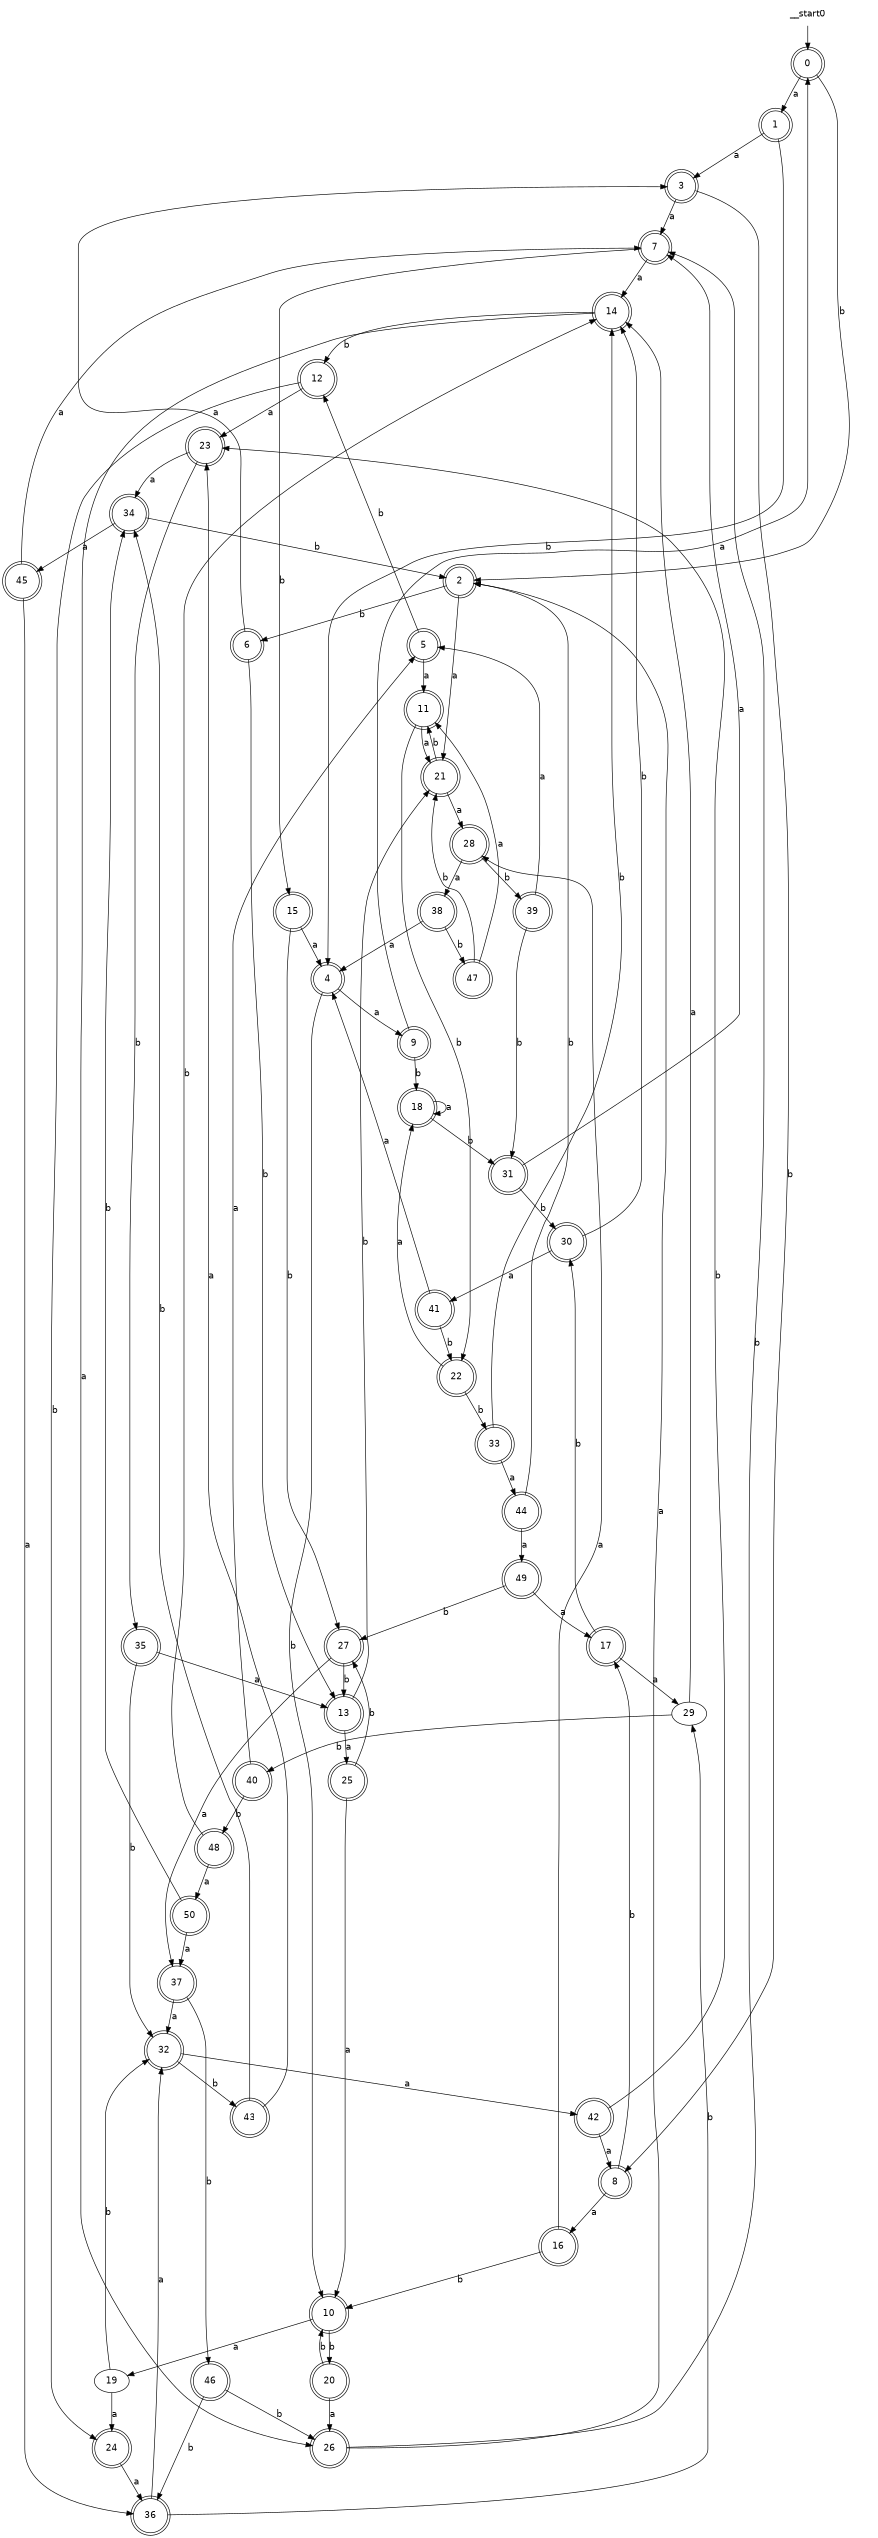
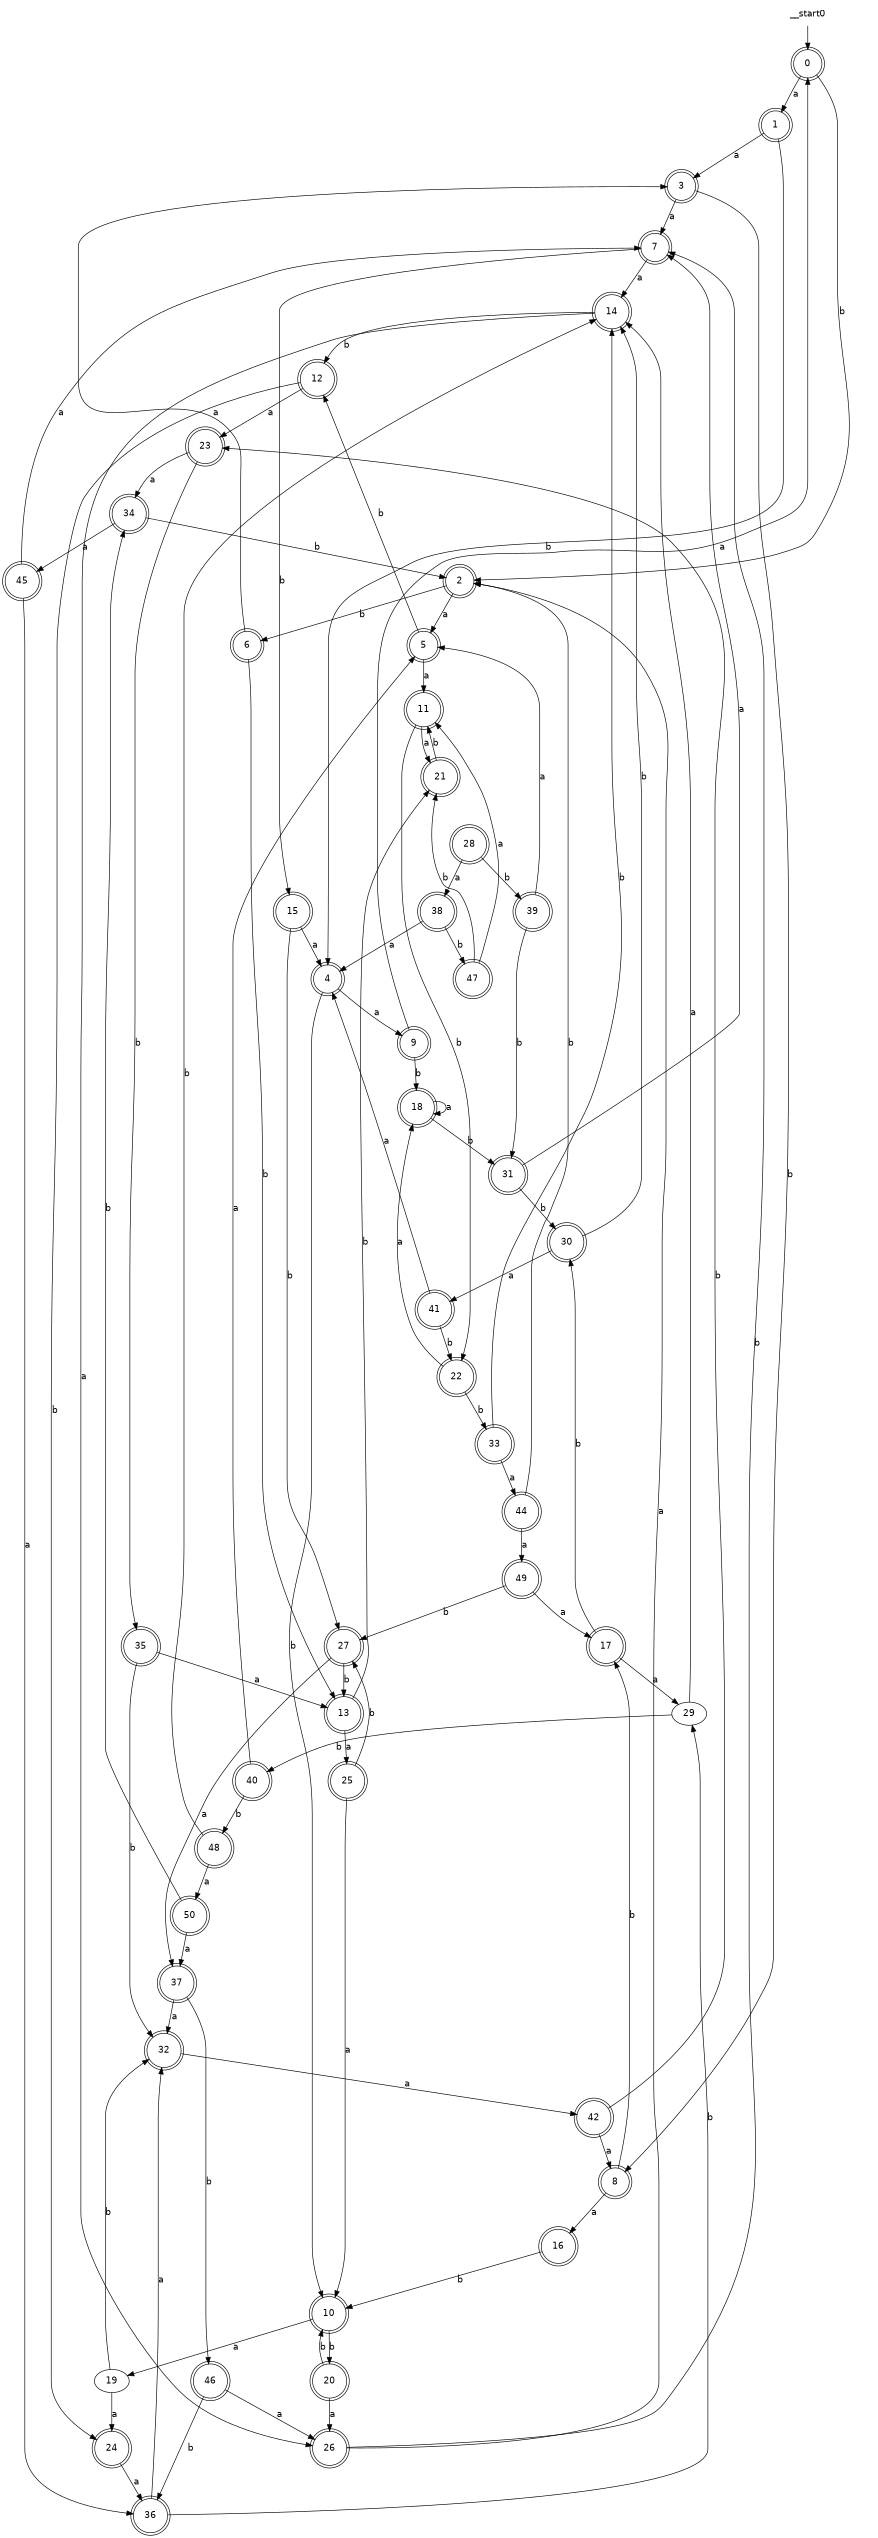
edge "2" -> "21": now "2" -> "5"
edge "21" -> "28": removed, label "a"
edge "16" -> "28": removed, label "a"
node "43": removed
edge "46" -> "26": label "b" -> "a"
